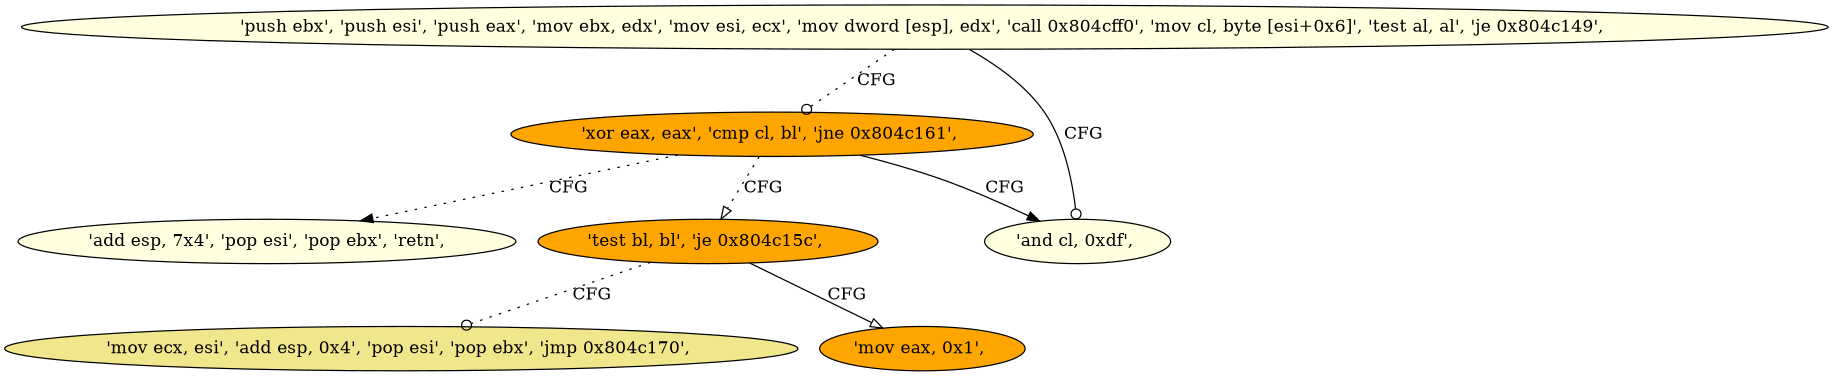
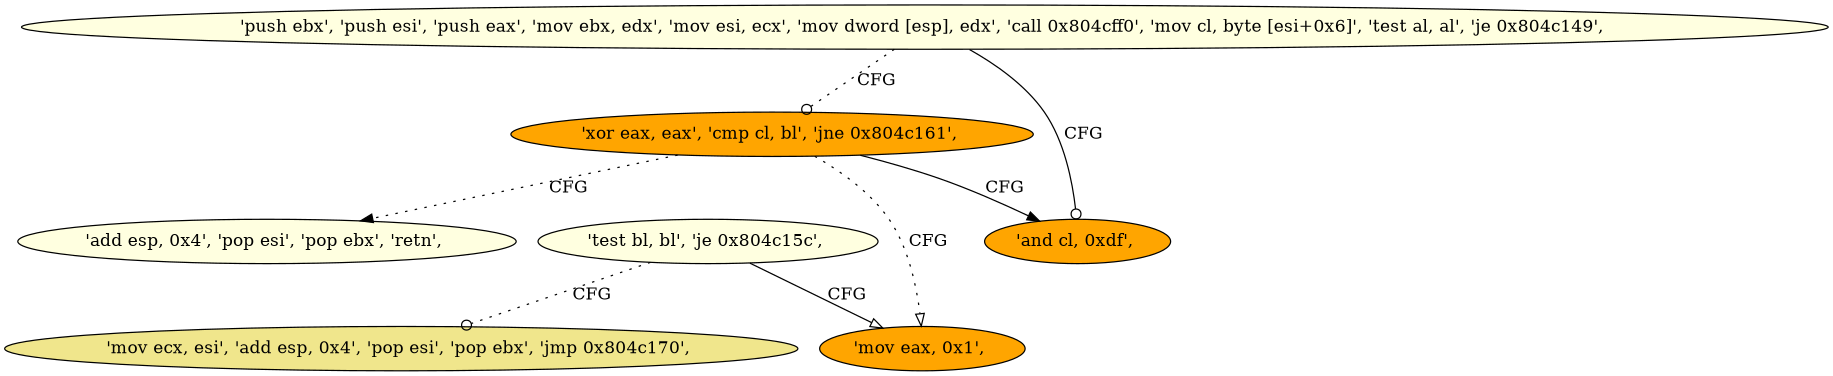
edge "'xor eax, eax', 'cmp cl, bl', 'jne 0x804c161'," -> "'test bl, bl', 'je 0x804c15c',": now "'xor eax, eax', 'cmp cl, bl', 'jne 0x804c161'," -> "'mov eax, 0x1',"
node "'add esp, 7x4', 'pop esi', 'pop ebx', 'retn',": label "'add esp, 7x4', 'pop esi', 'pop ebx', 'retn'," -> "'add esp, 0x4', 'pop esi', 'pop ebx', 'retn',"
node "'test bl, bl', 'je 0x804c15c',": fillcolor orange -> lightyellow
node "'and cl, 0xdf',": fillcolor lightyellow -> orange
